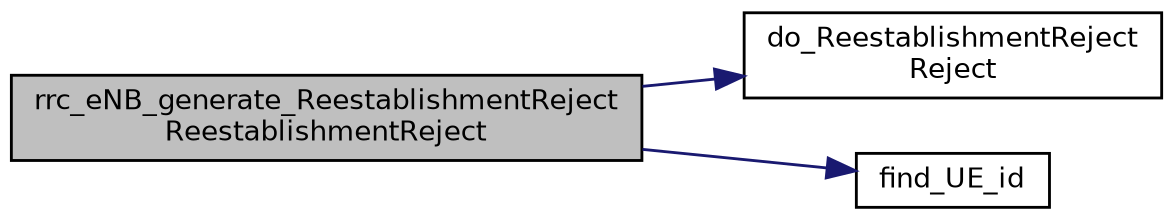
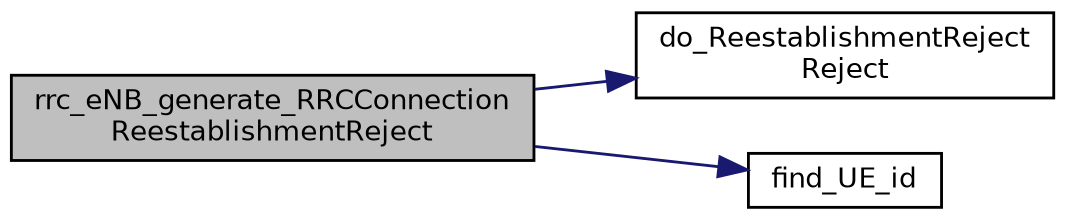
node "rrc_eNB_generate_ReestablishmentReject ReestablishmentReject": label "rrc_eNB_generate_ReestablishmentReject ReestablishmentReject" -> "rrc_eNB_generate_RRCConnection ReestablishmentReject"
